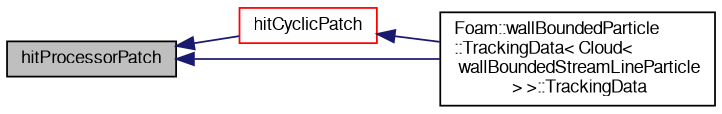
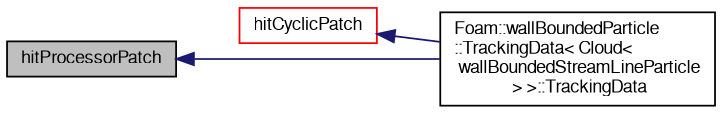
edge "hitCyclicPatch" -> "hitProcessorPatch": removed
